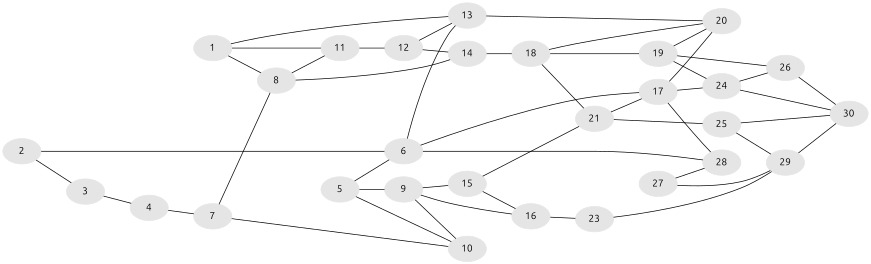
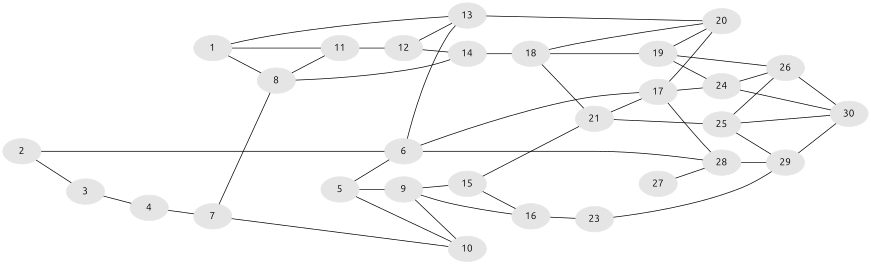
edge "26" -- "25": added
edge "29" -- "27": now "29" -- "28"
